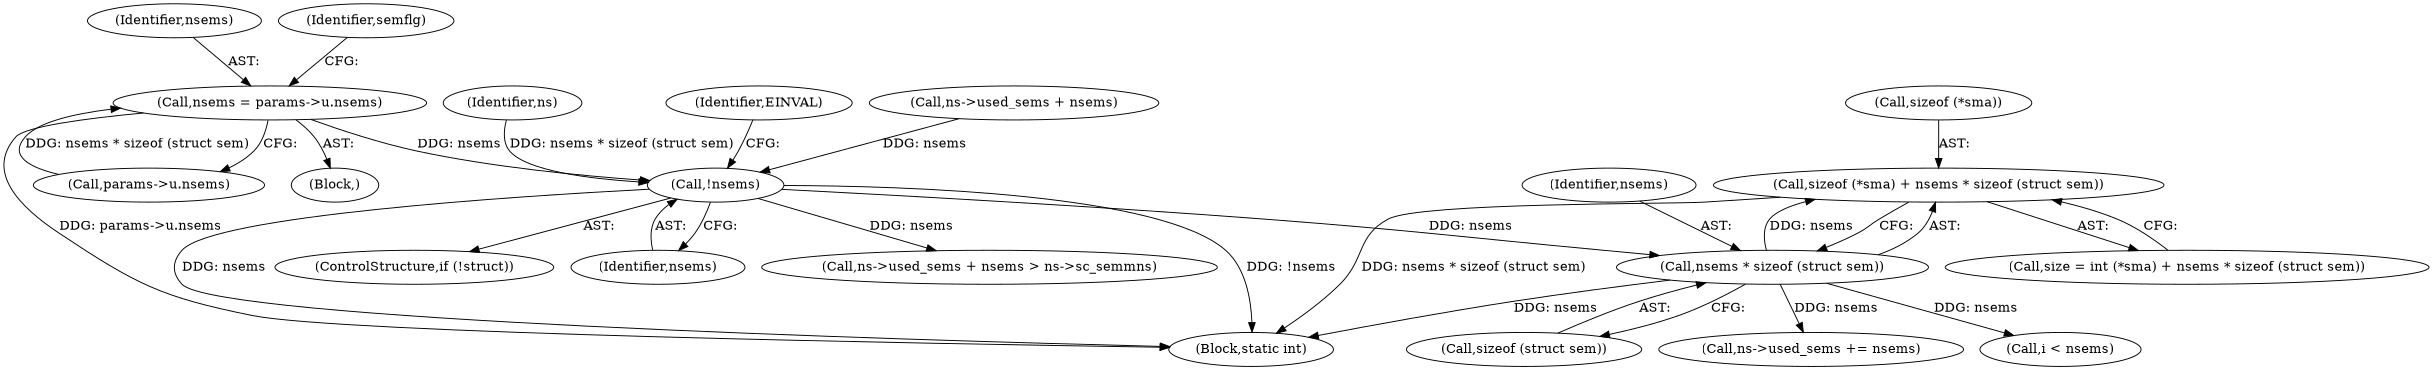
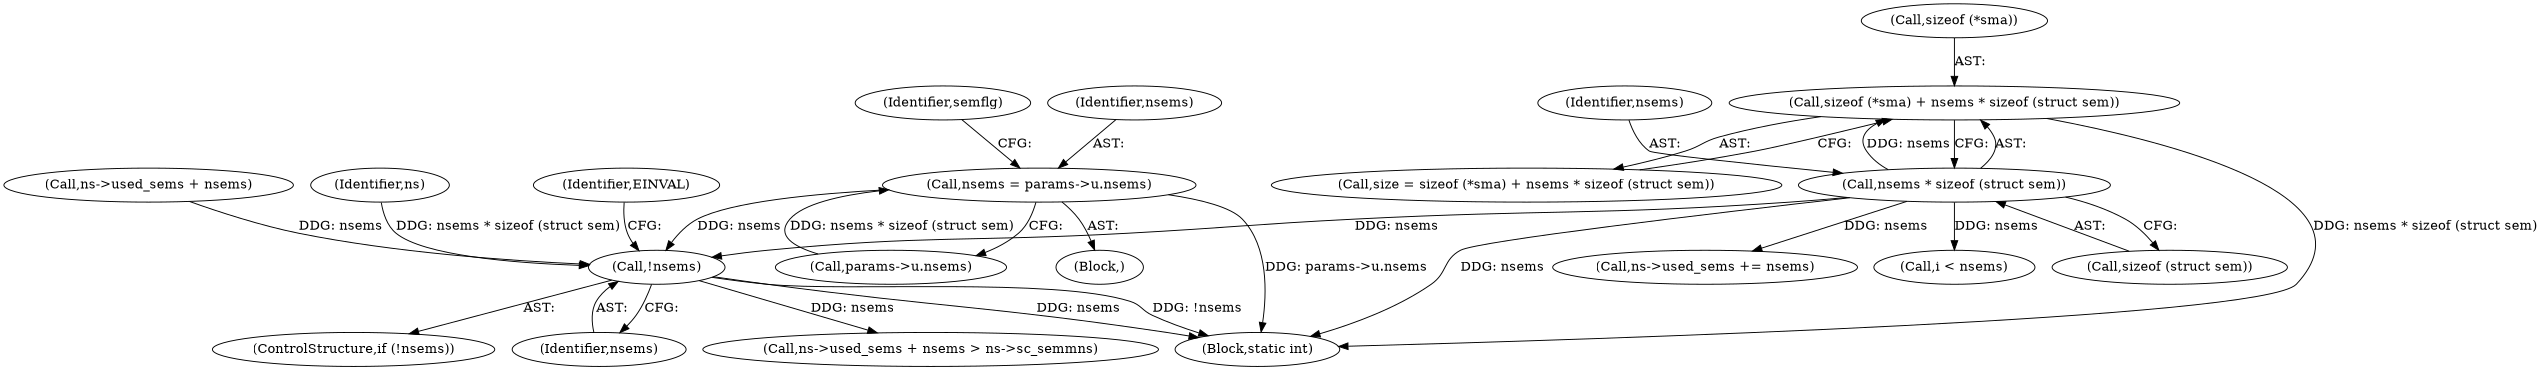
edge "(Call,!nsems)" -> "(Call,nsems * sizeof (struct sem))": reversed
node "(ControlStructure,if (!struct))": label "(ControlStructure,if (!struct))" -> "(ControlStructure,if (!nsems))"
node "(Call,size = int (*sma) + nsems * sizeof (struct sem))": label "(Call,size = int (*sma) + nsems * sizeof (struct sem))" -> "(Call,size = sizeof (*sma) + nsems * sizeof (struct sem))"
